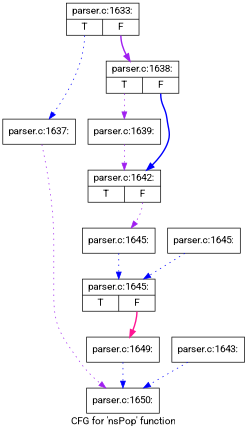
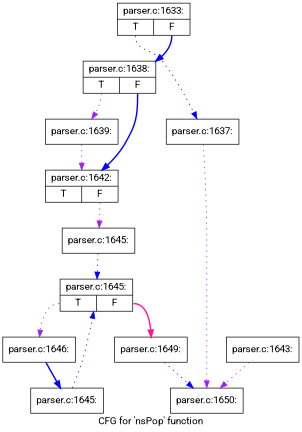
edge "parser.c:1633:" -> "parser.c:1638:": color purple -> blue
node "parser.c:1646:": added
edge "parser.c:1643:" -> "parser.c:1650:": color blue -> purple
